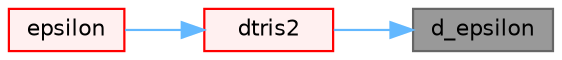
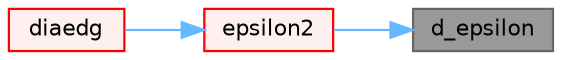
node "epsilon": label "epsilon" -> "diaedg"
node "dtris2": label "dtris2" -> "epsilon2"
